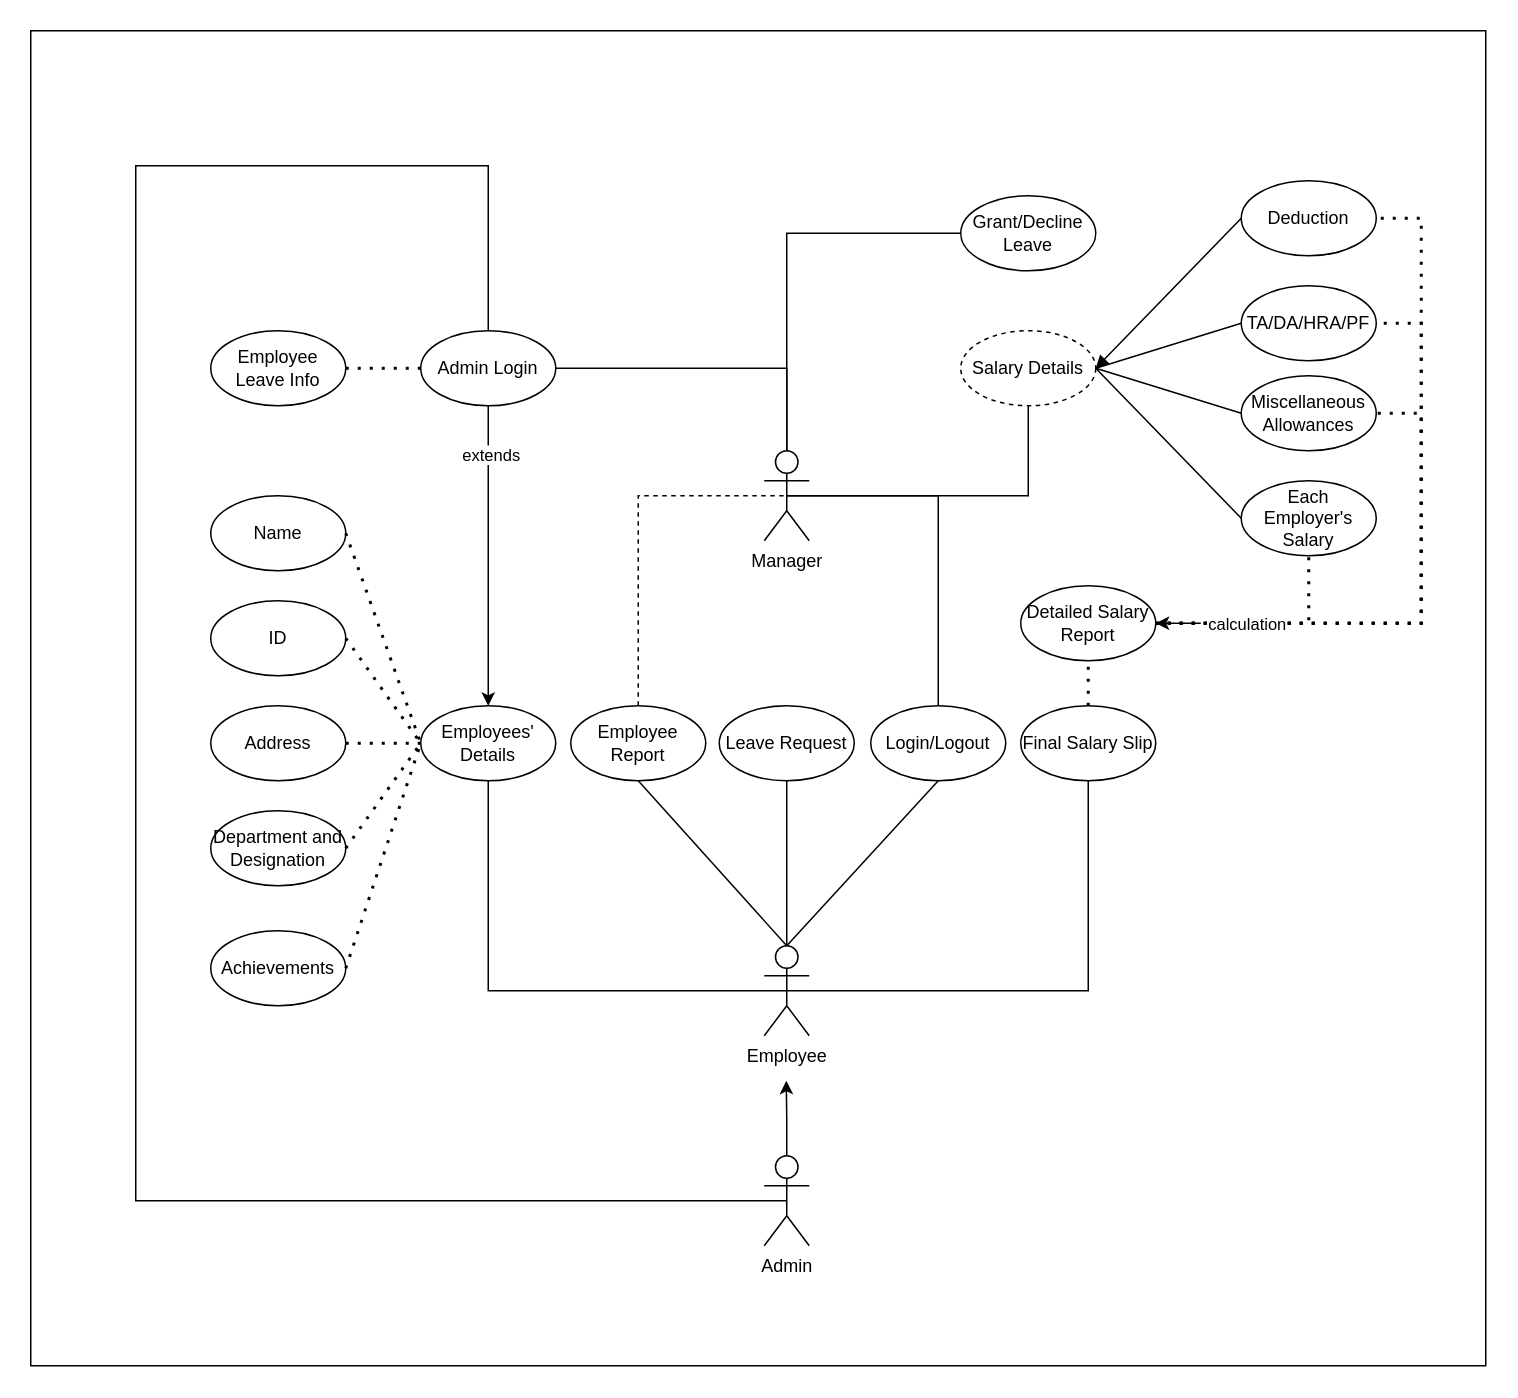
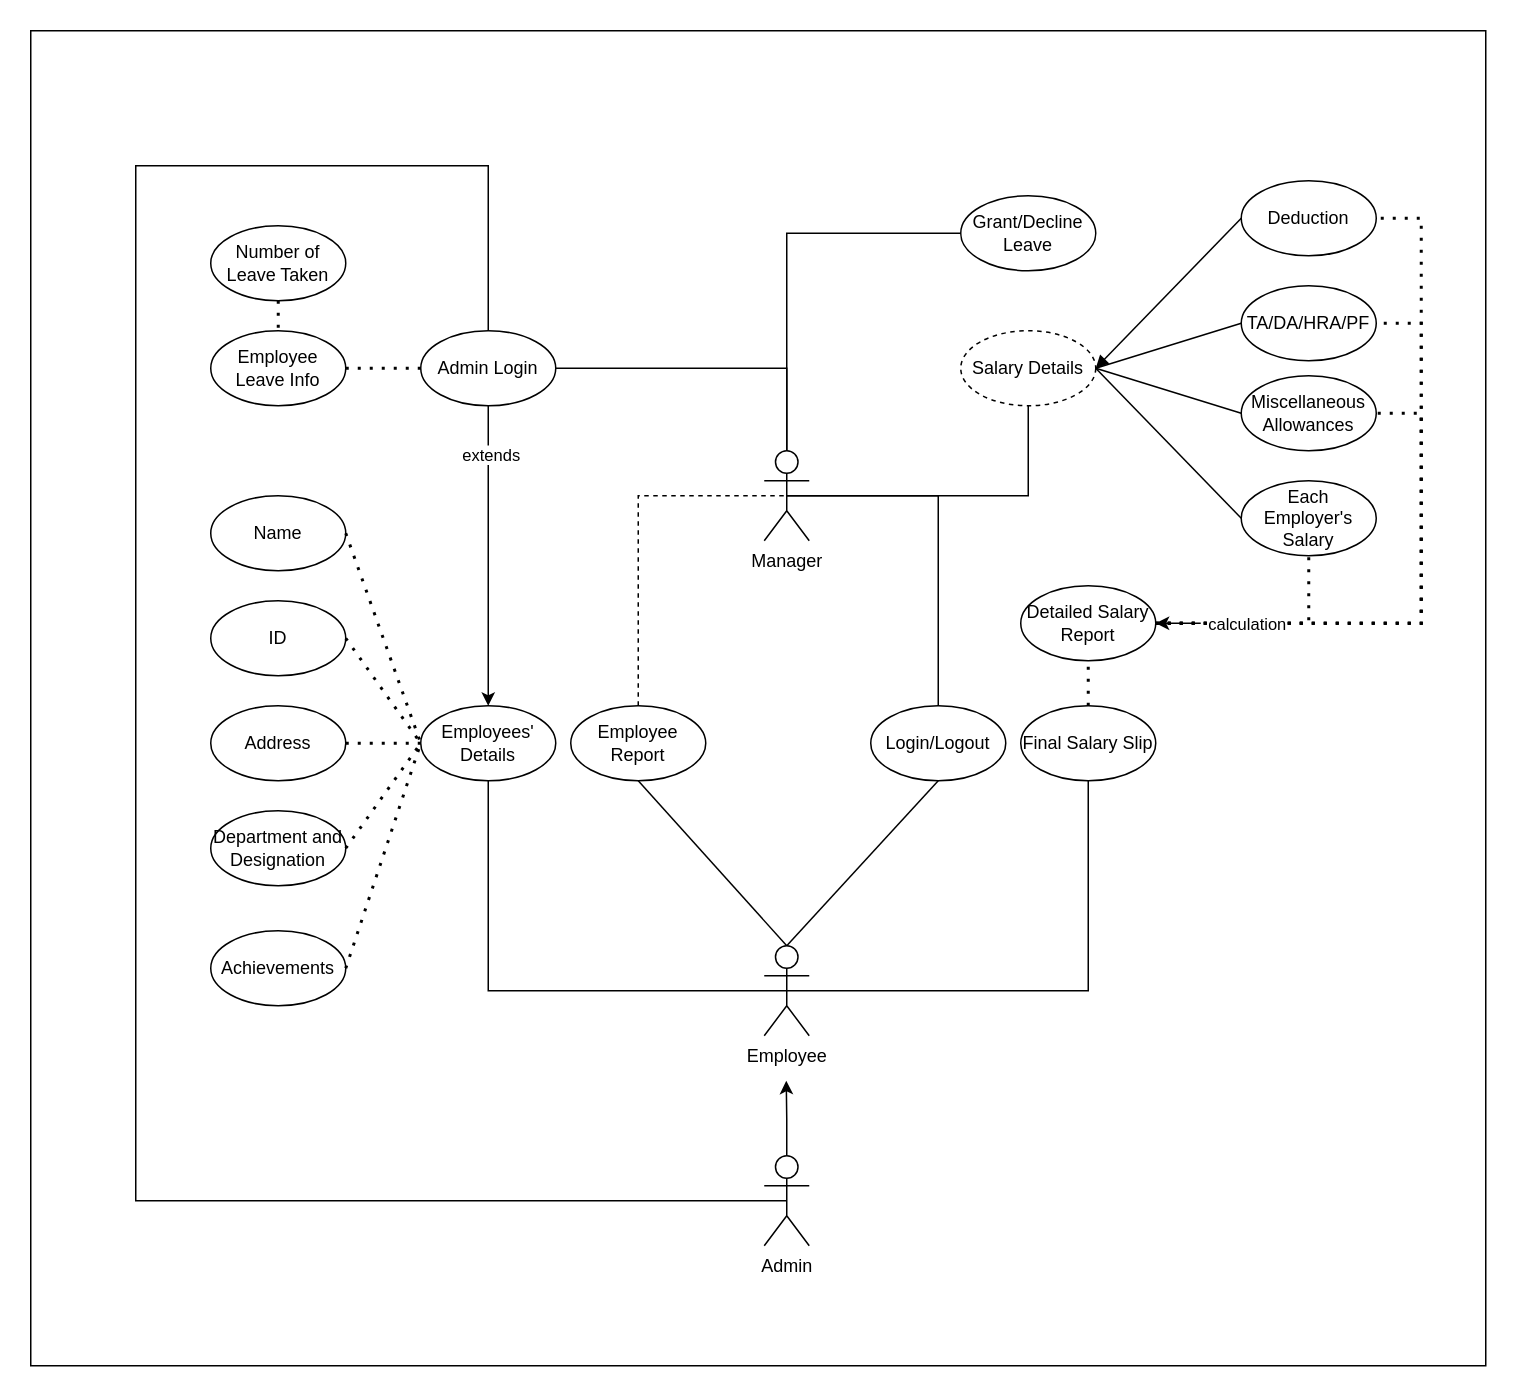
node "Number of Leave Taken": added
edge "Number of Leave Taken" -- "Employee Leave Info": added
node "Leave Request": removed
edge "Leave Request" -- "Employee": removed
